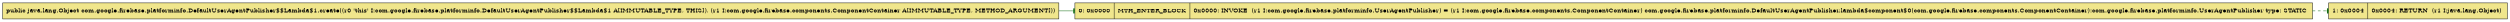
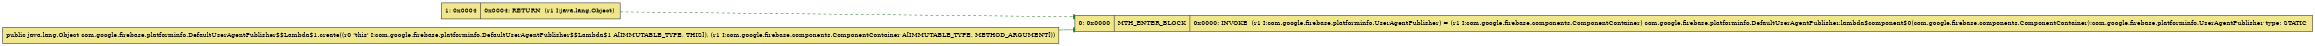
edge "0: 0x0000" -> "1: 0x0004": reversed
